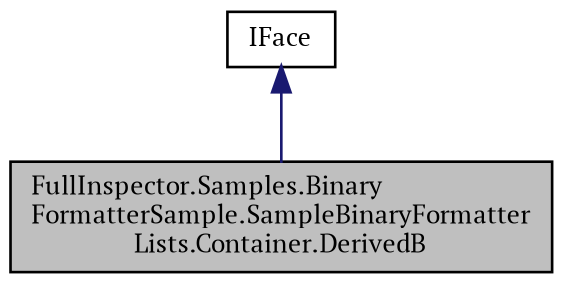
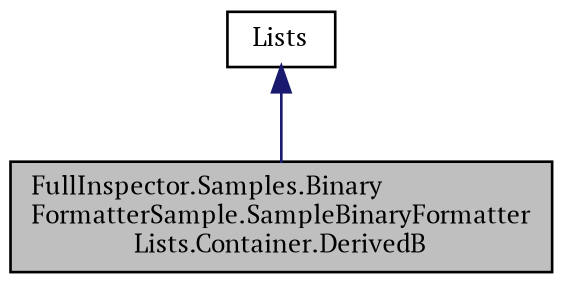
node "IFace": label "IFace" -> "Lists"
